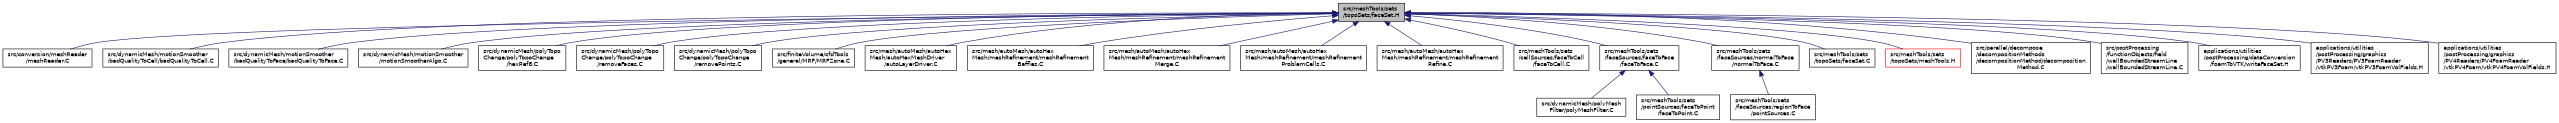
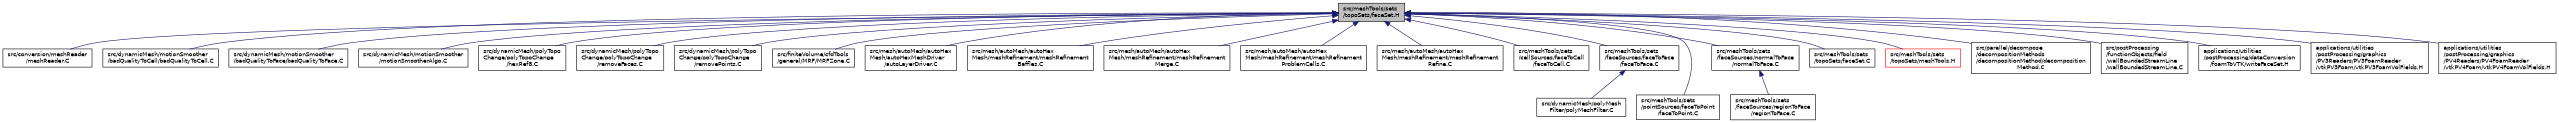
edge "src/meshTools/sets /pointSources/faceToPoint /faceToPoint.C" -> "src/meshTools/sets /faceSources/faceToFace /faceToFace.C": now "src/meshTools/sets /pointSources/faceToPoint /faceToPoint.C" -> "src/meshTools/sets /topoSets/faceSet.H"
node "src/meshTools/sets /faceSources/regionToFace /pointSources.C": label "src/meshTools/sets /faceSources/regionToFace /pointSources.C" -> "src/meshTools/sets /faceSources/regionToFace /regionToFace.C"
